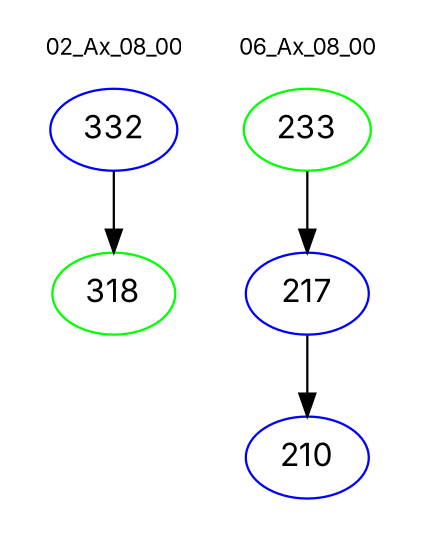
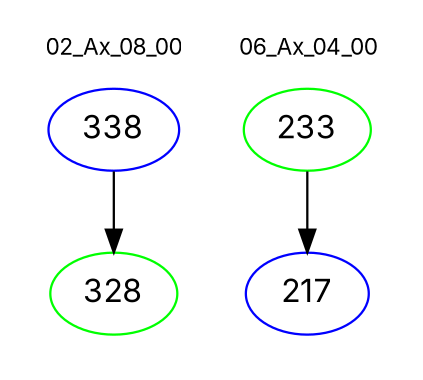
cluster "06_Ax_08_00": label "06_Ax_08_00" -> "06_Ax_04_00"
node "332": label "332" -> "338"
node "318": label "318" -> "328"
node "210": removed
